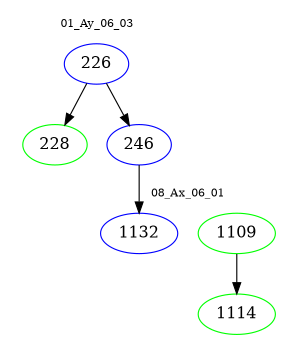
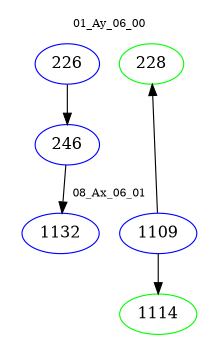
cluster "01_Ay_06_03": label "01_Ay_06_03" -> "01_Ay_06_00"
edge "226" -> "228": now "1109" -> "228"
node "1109": color green -> blue
